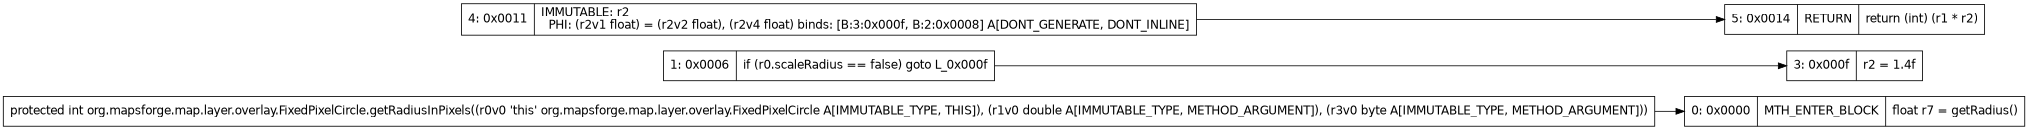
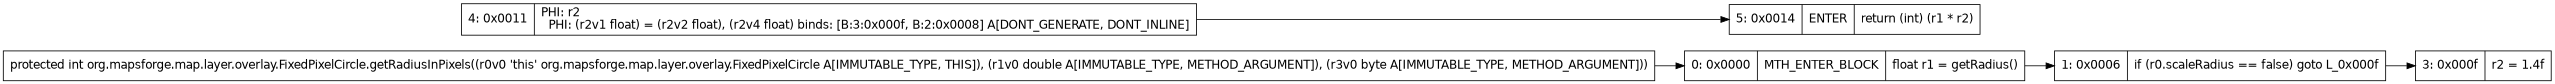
node "4: 0x0011": text "IMMUTABLE: r2" -> "PHI: r2"
node "5: 0x0014": text "RETURN" -> "ENTER"
edge "0: 0x0000" -> "1: 0x0006": added
node "0: 0x0000": text "float r7 = getRadius()" -> "float r1 = getRadius()"
